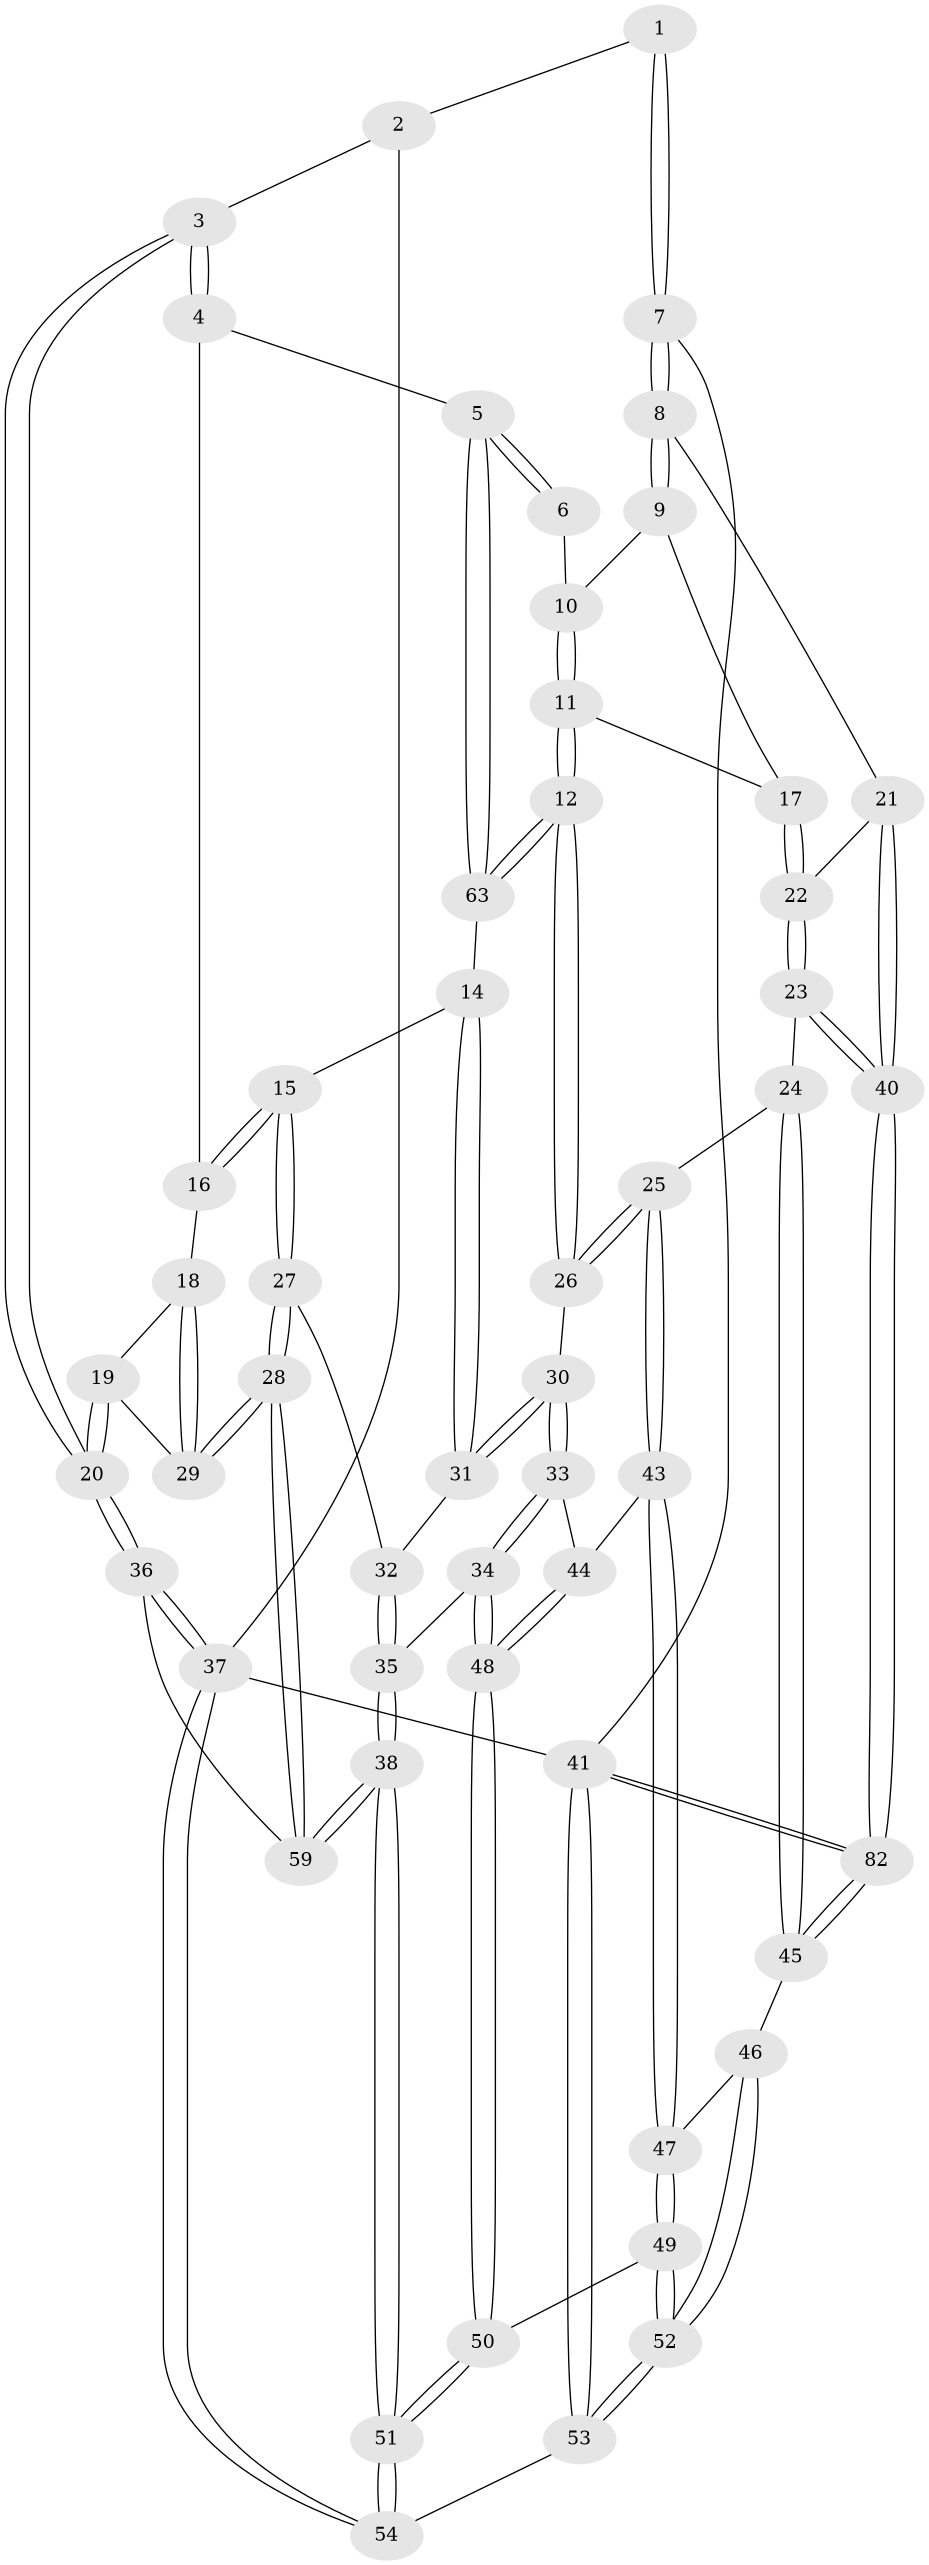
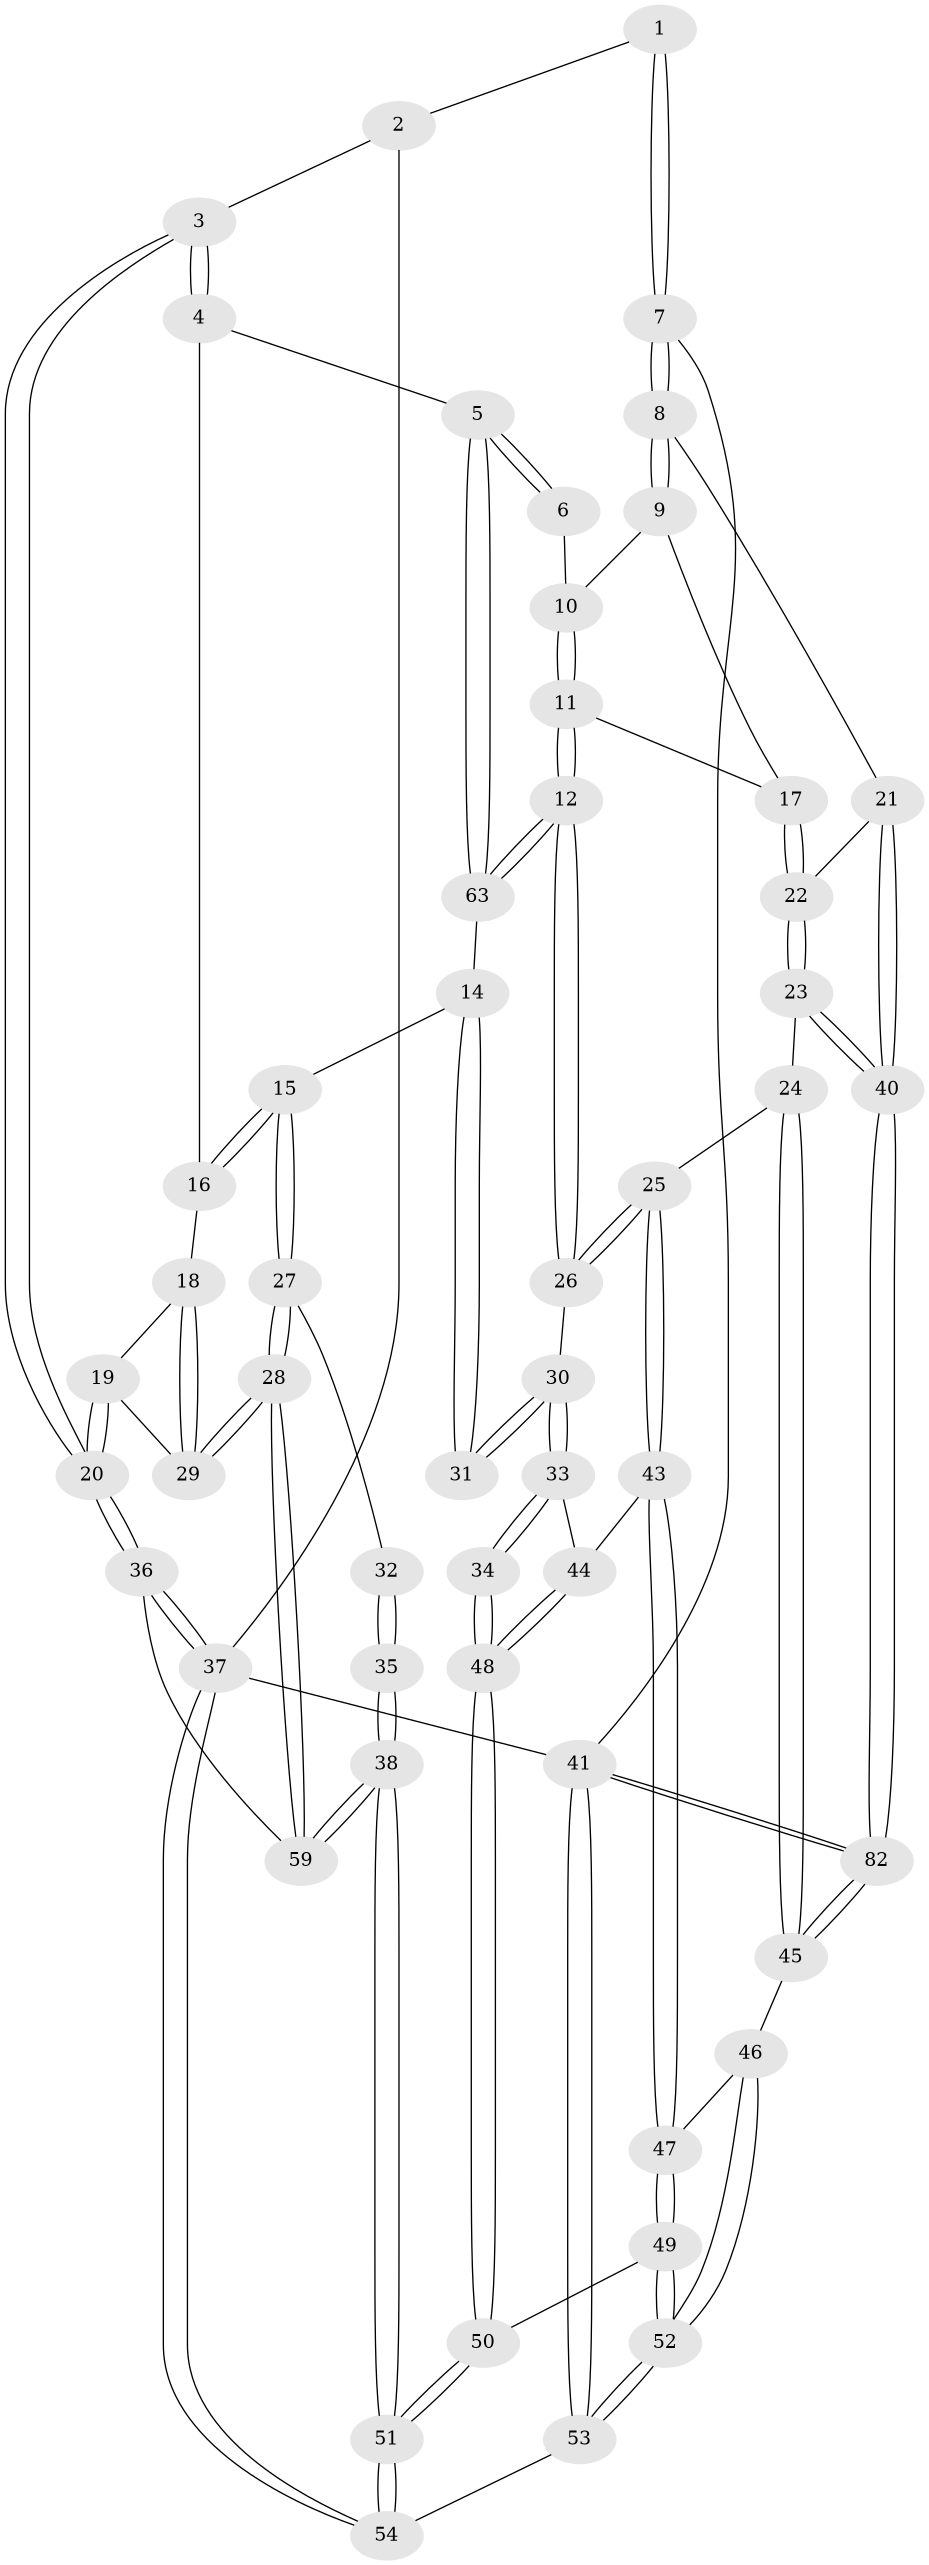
edge "31" -- "32": removed
edge "34" -- "35": removed
